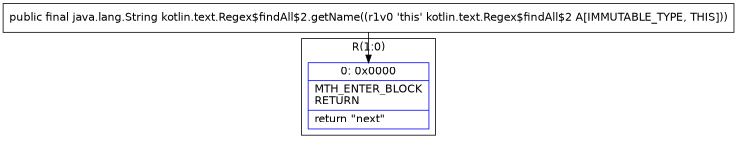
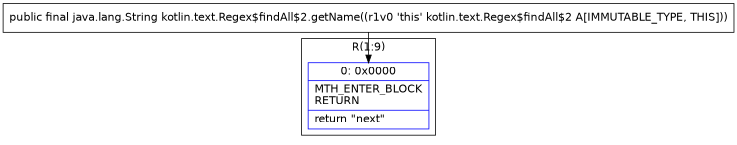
cluster "R(1:0)": label "R(1:0)" -> "R(1:9)"
